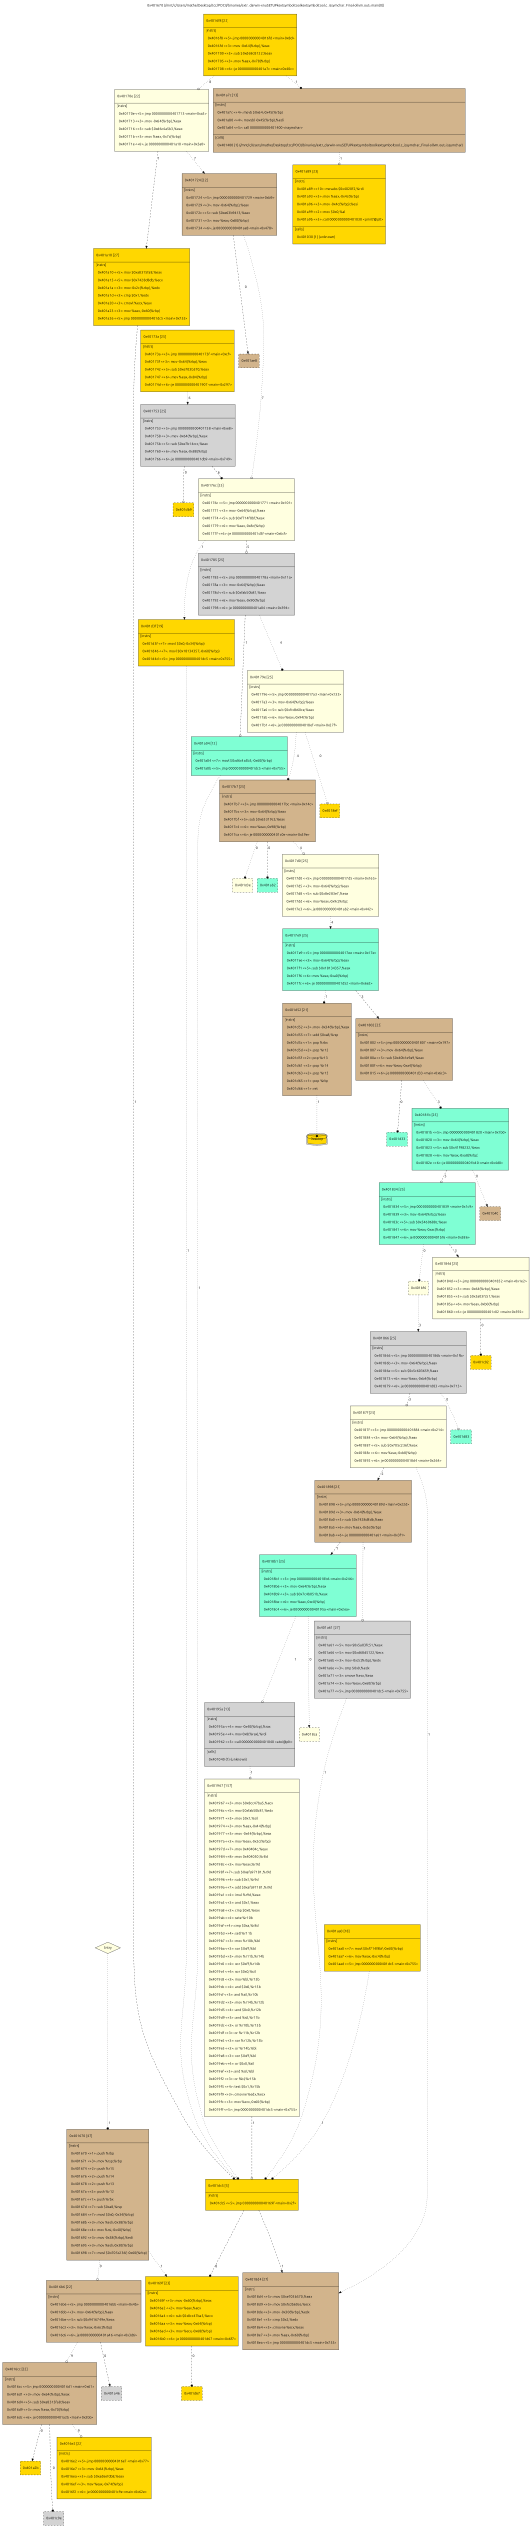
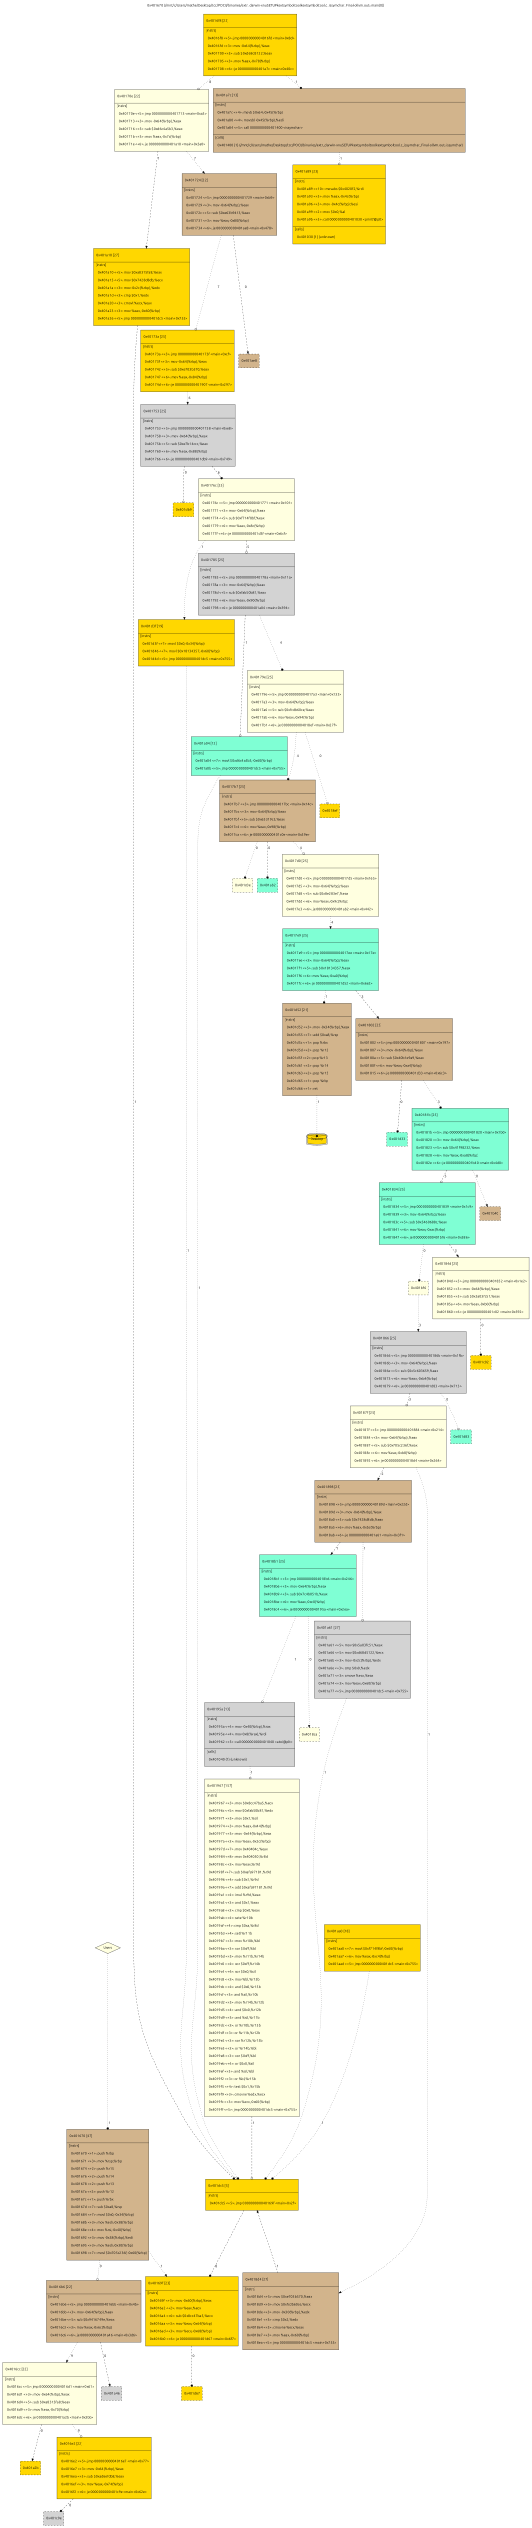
edge "0x401724 [22]" -> "0x40176c [25]": now "0x401724 [22]" -> "0x40173a [25]"
node "Entry": label "Entry" -> "Users"
edge "0x401dc5 [5]" -> "0x4018d4 [27]": reversed
edge "0x4016b6 [22]" -> "0x4016cc [22]": arrowhead odot -> normal
node "0x4016cc [22]": fillcolor tan -> lightyellow
edge "0x4016cc [22]" -> "0x401c9e": now "0x4016e2 [22]" -> "0x401c9e"
